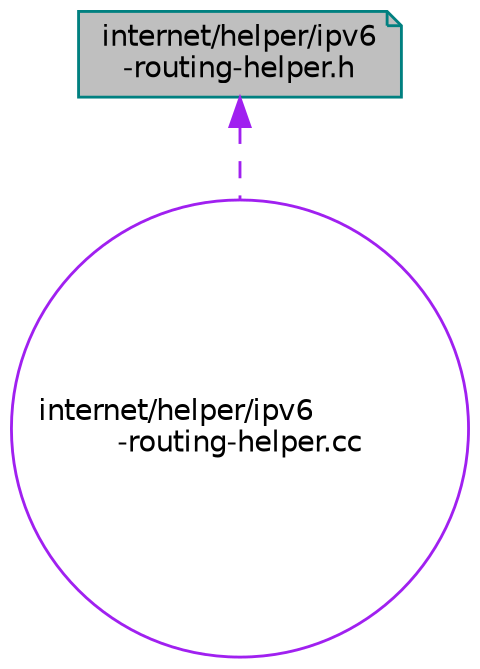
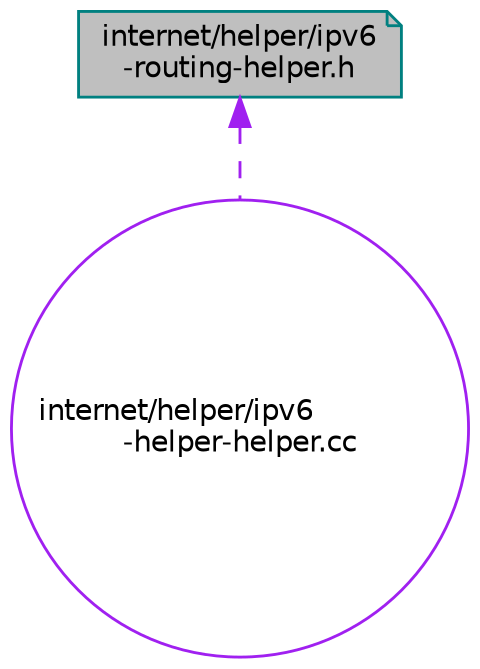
node "internet/helper/ipv6 -routing-helper.cc": label "internet/helper/ipv6 -routing-helper.cc" -> "internet/helper/ipv6 -helper-helper.cc"
